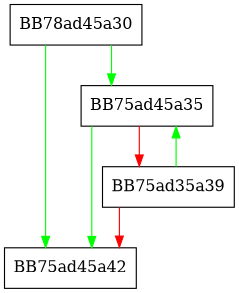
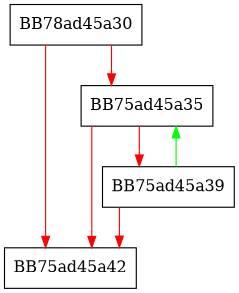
edge "BB78ad45a30" -> "BB75ad45a35": color green -> red
edge "BB78ad45a30" -> "BB75ad45a42": color green -> red
edge "BB75ad45a35" -> "BB75ad45a42": color green -> red
node "BB75ad35a39": label "BB75ad35a39" -> "BB75ad45a39"
